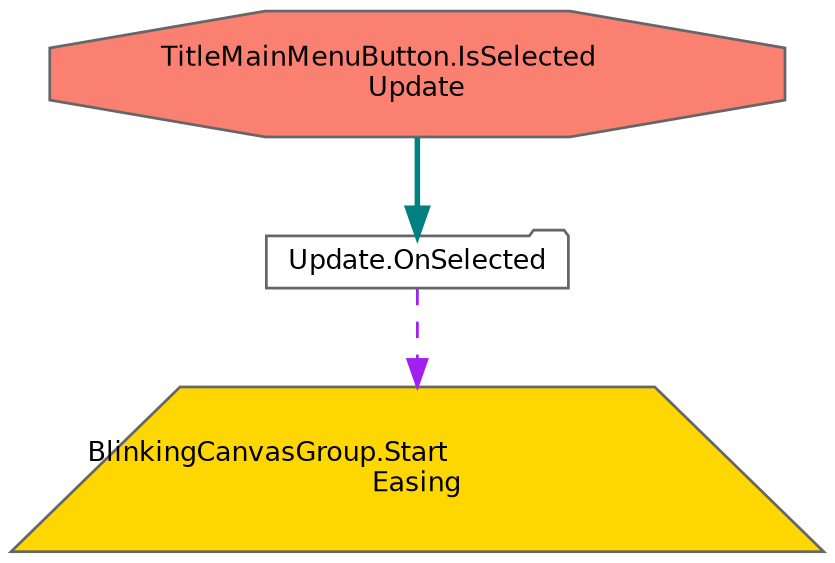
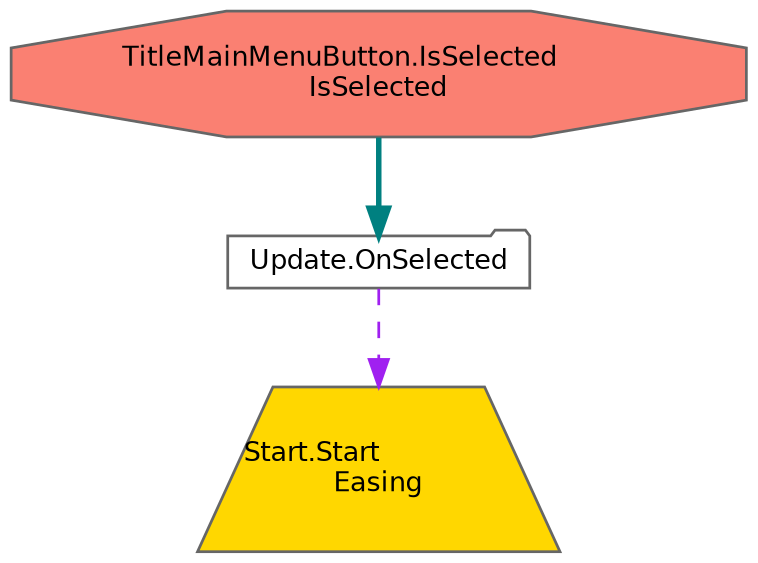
node "TitleMainMenuButton.IsSelected Update": label "TitleMainMenuButton.IsSelected Update" -> "TitleMainMenuButton.IsSelected IsSelected"
node "BlinkingCanvasGroup.Start Easing": label "BlinkingCanvasGroup.Start Easing" -> "Start.Start Easing"
